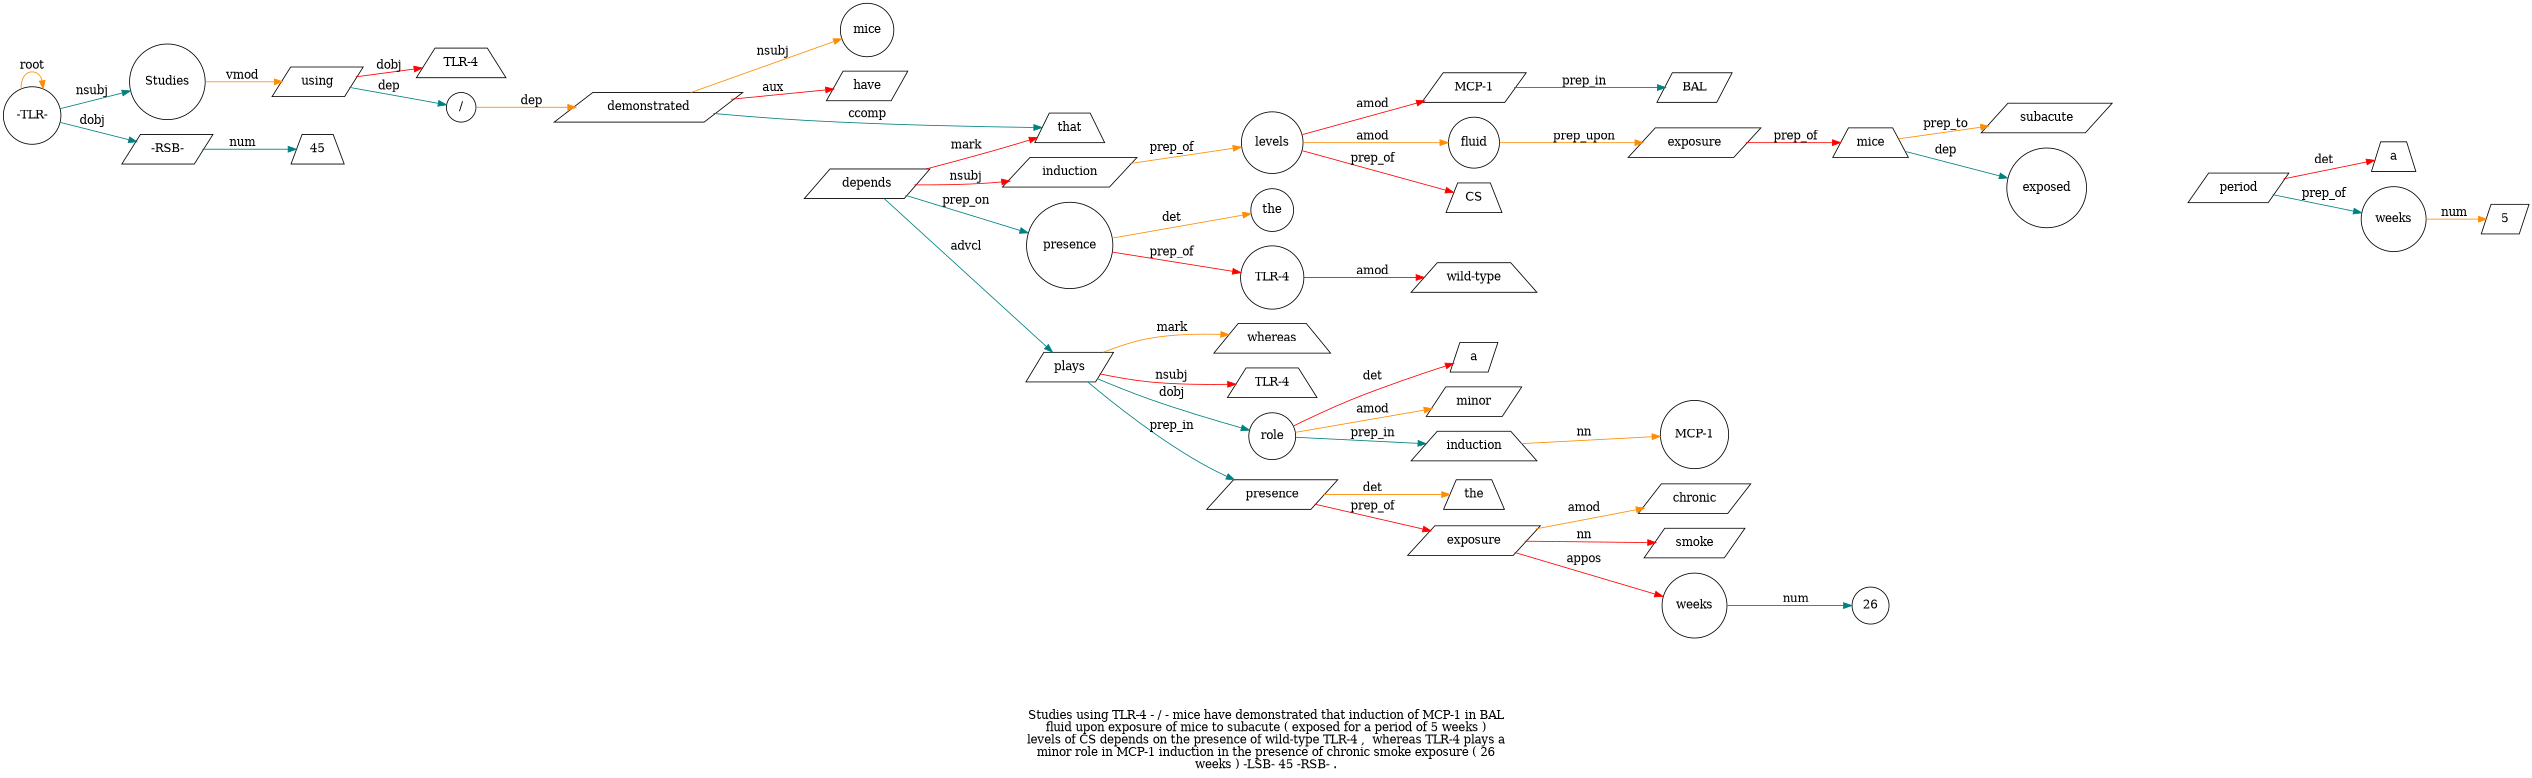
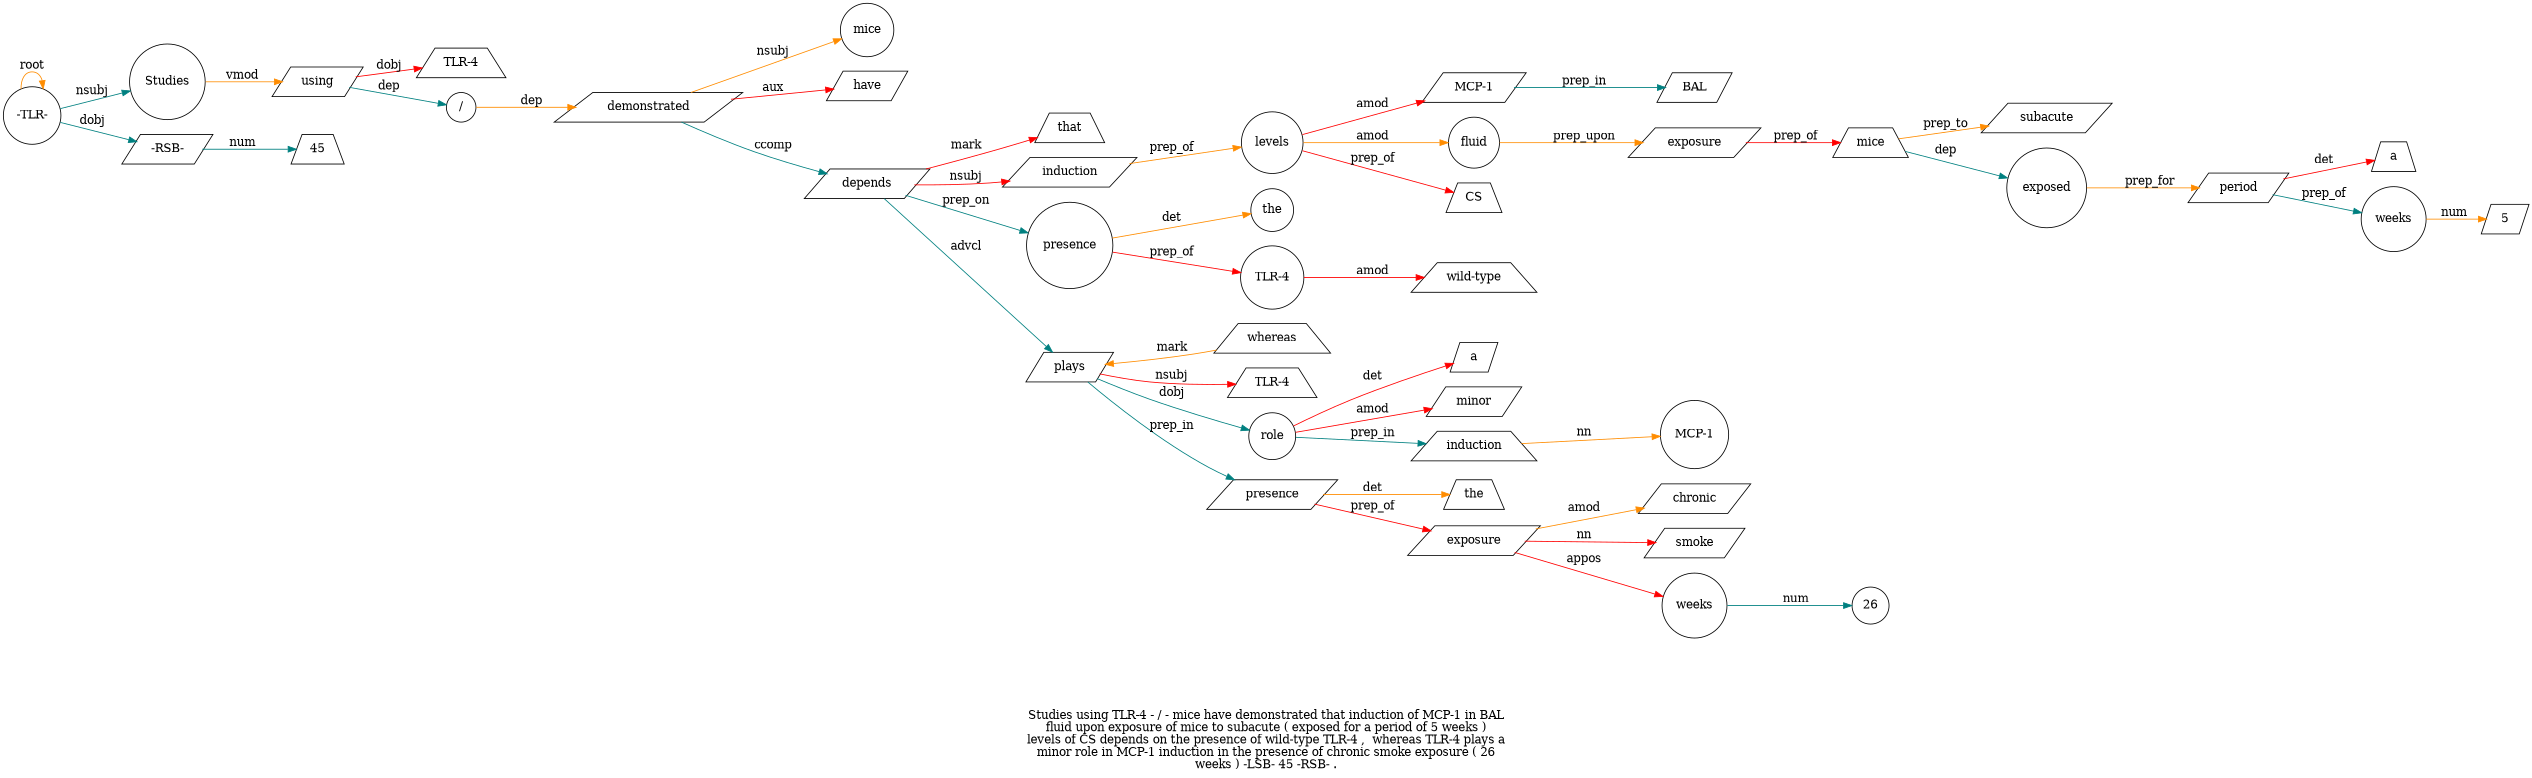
edge "demonstrated" -> "that": now "demonstrated" -> "depends"
edge "exposed" -> "period": added, label "prep_for"
edge "plays" -> "whereas": reversed
edge "role" -> "minor": color darkorange -> red
